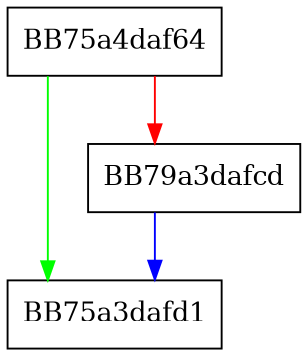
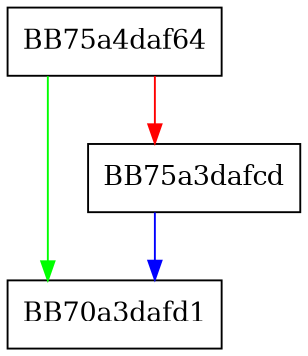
node "BB79a3dafcd": label "BB79a3dafcd" -> "BB75a3dafcd"
node "BB75a3dafd1": label "BB75a3dafd1" -> "BB70a3dafd1"
